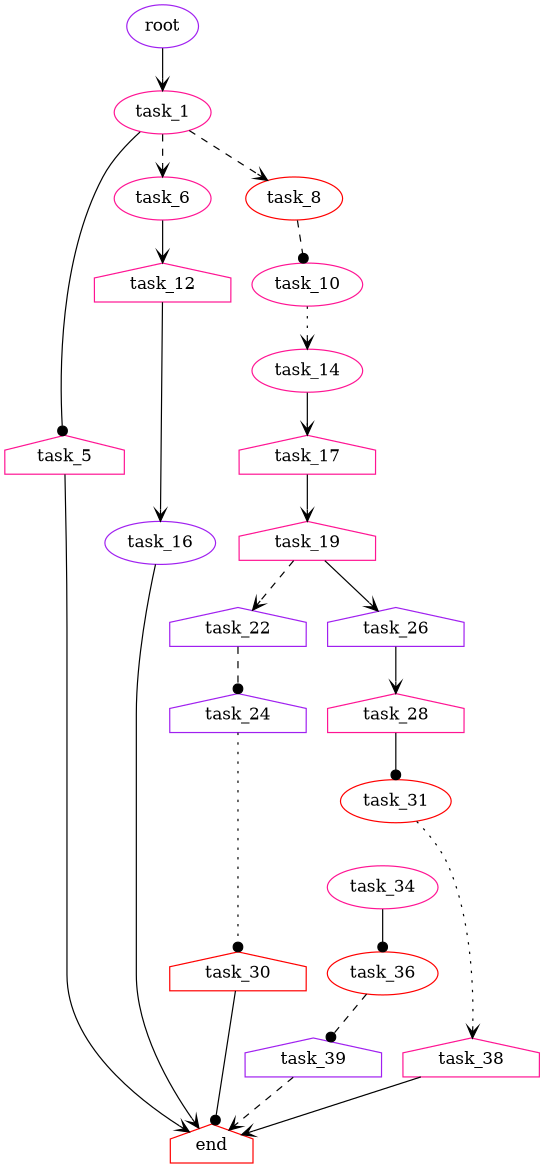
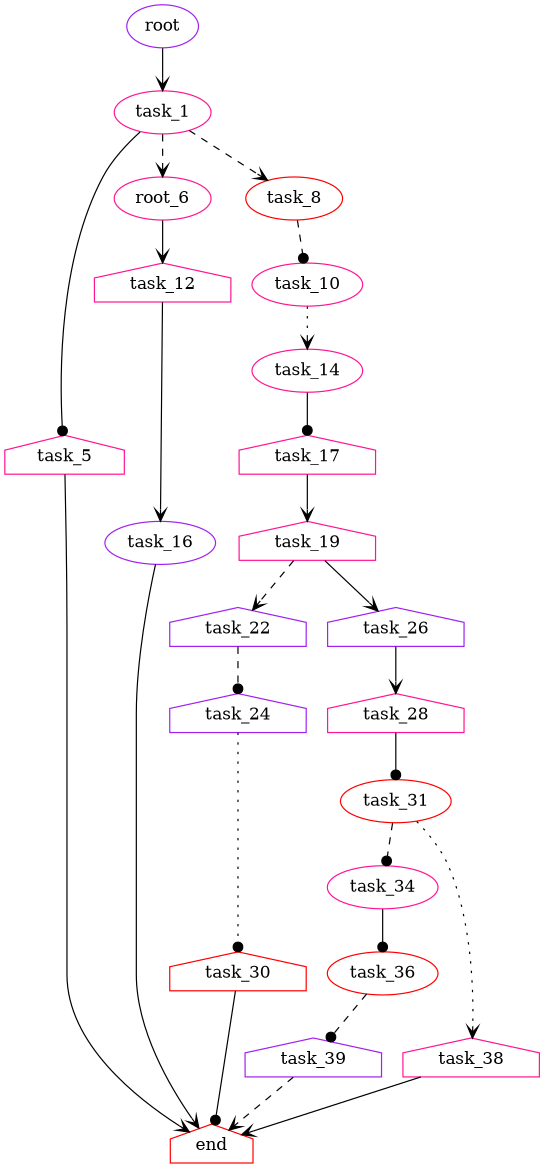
node "task_6": label "task_6" -> "root_6"
edge "task_14" -> "task_17": arrowhead vee -> dot
edge "task_31" -> "task_34": added
